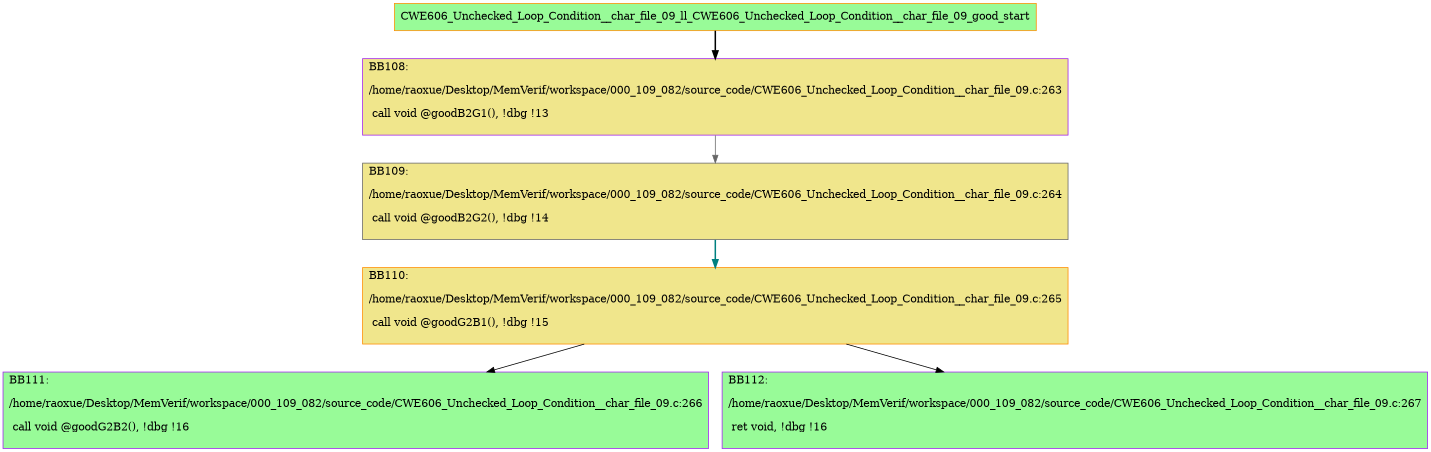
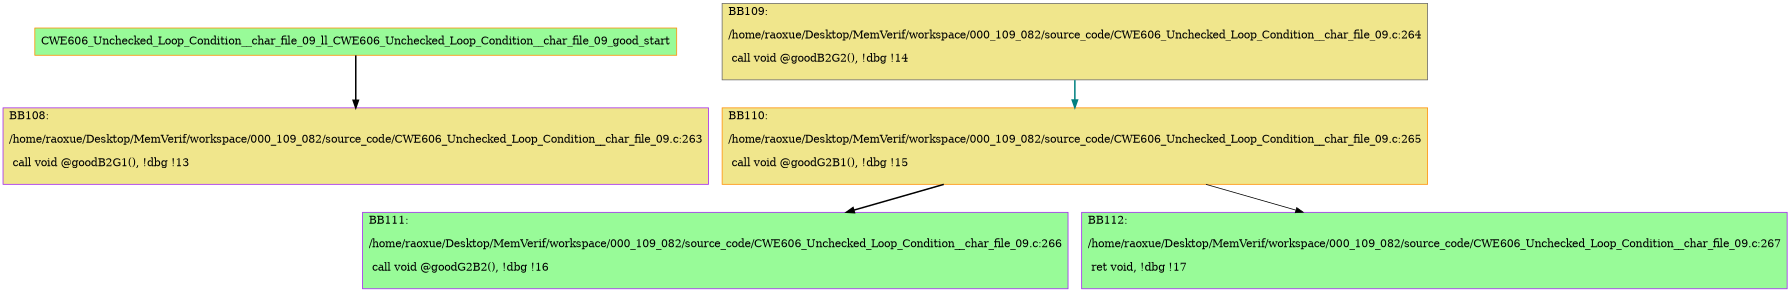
edge "BB108:" -> "BB109:": removed
edge "BB110:" -> "BB111:": style solid -> bold
node "BB112:": text "ret void, !dbg !16" -> "ret void, !dbg !17"
